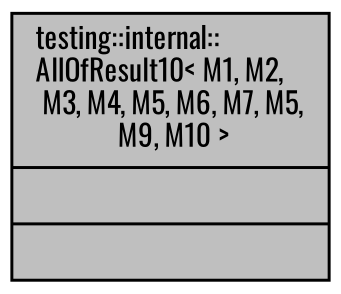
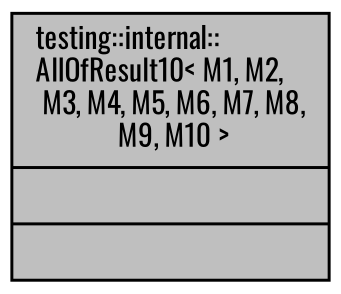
node "testing::internal::": text "M3, M4, M5, M6, M7, M5," -> "M3, M4, M5, M6, M7, M8,"
